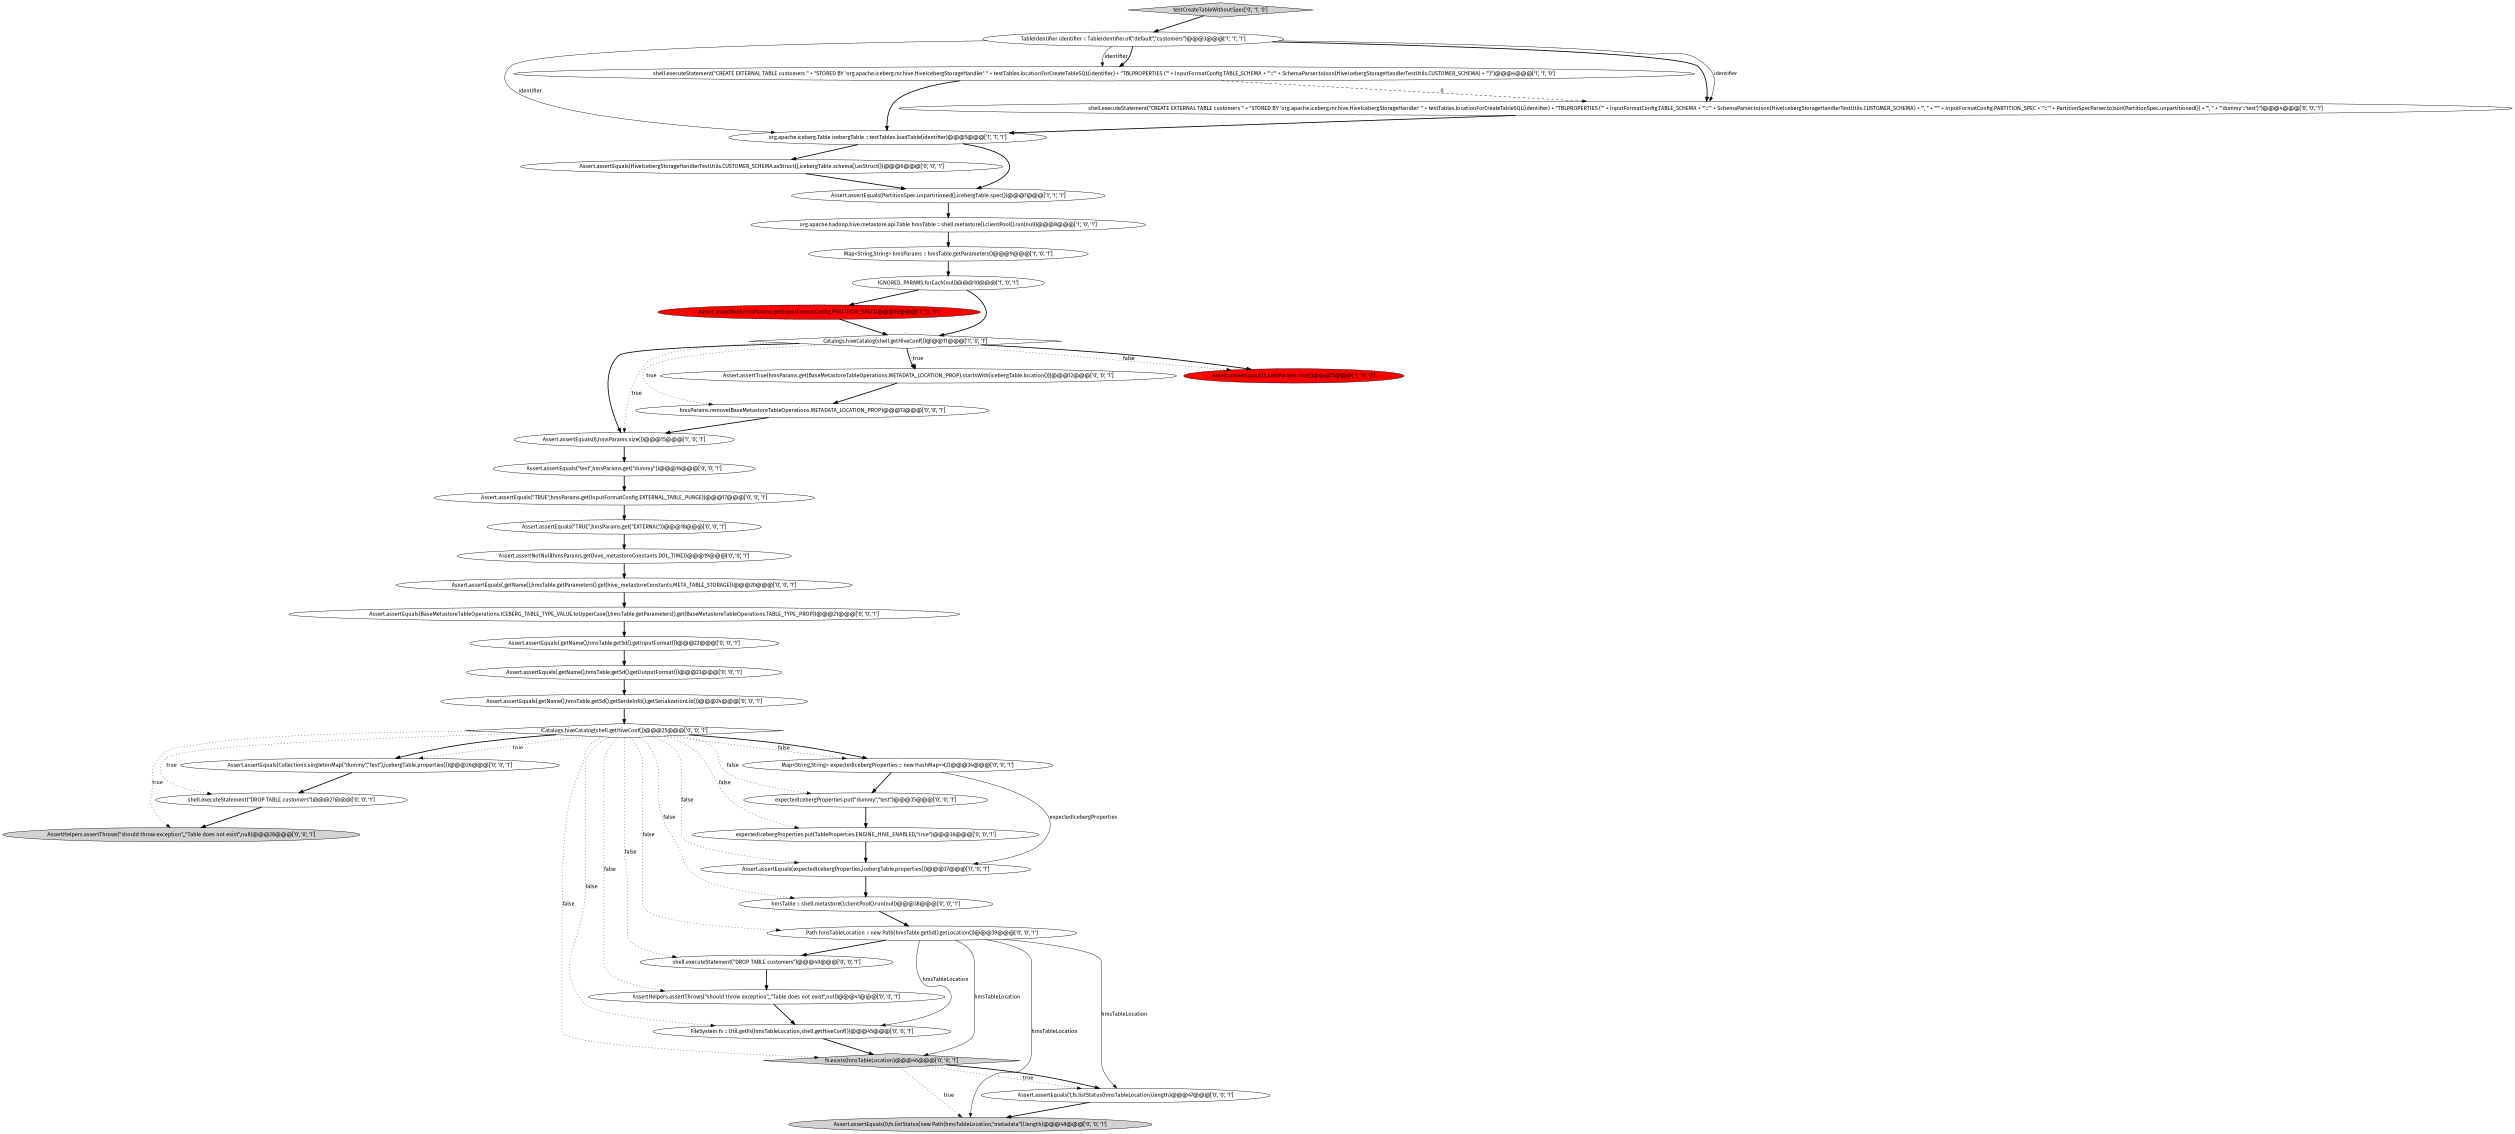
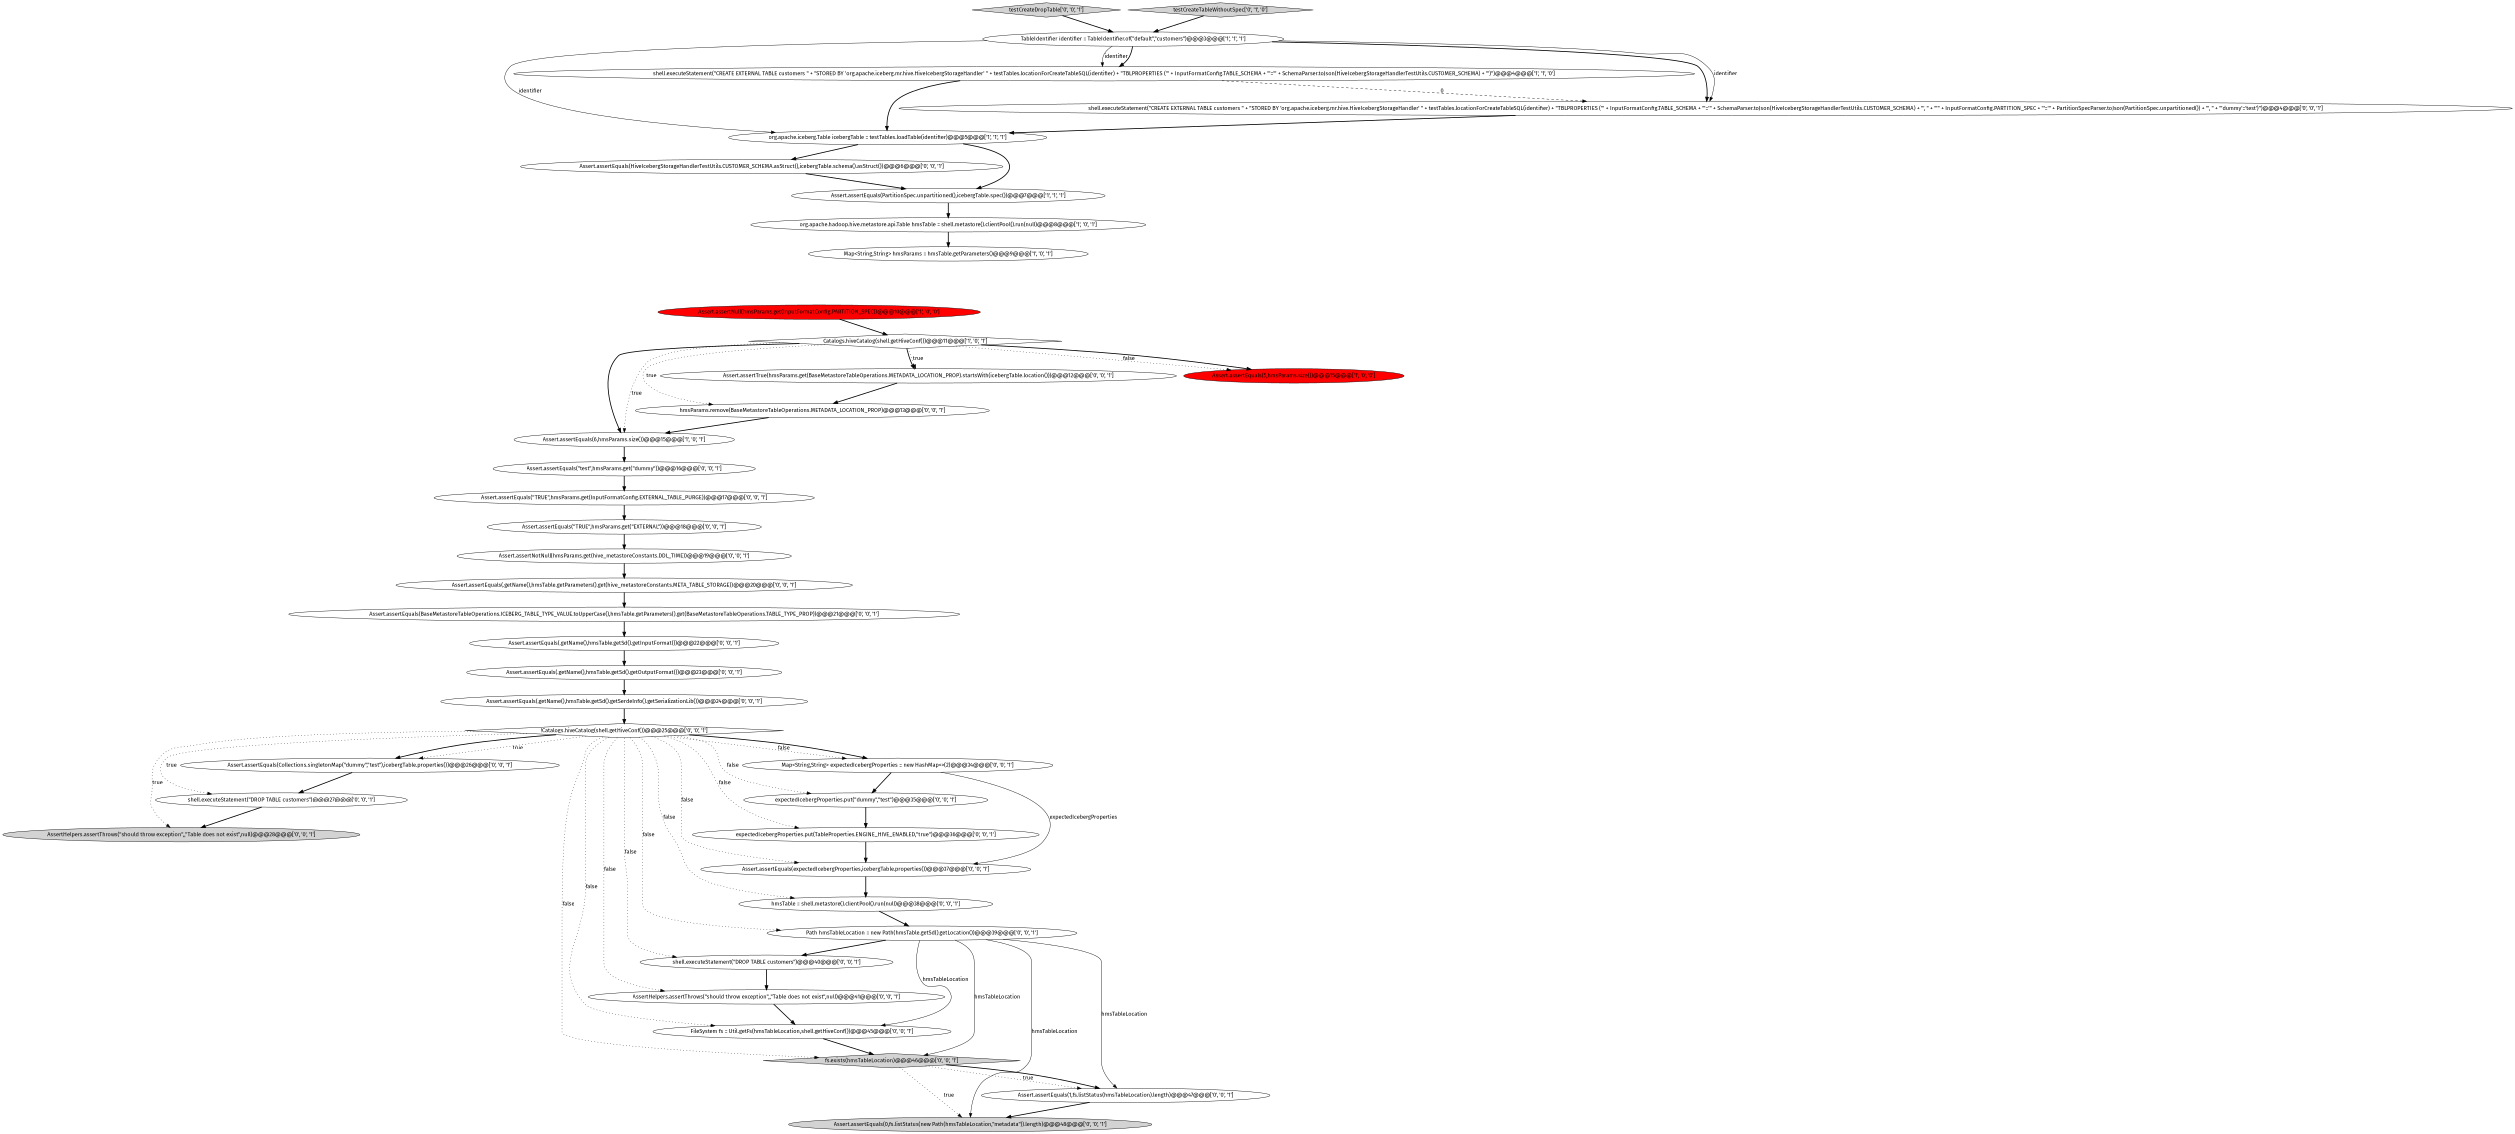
node "testCreateDropTable['0', '0', '1']": added
node "IGNORED_PARAMS.forEach(null)@@@10@@@['1', '0', '1']": removed
